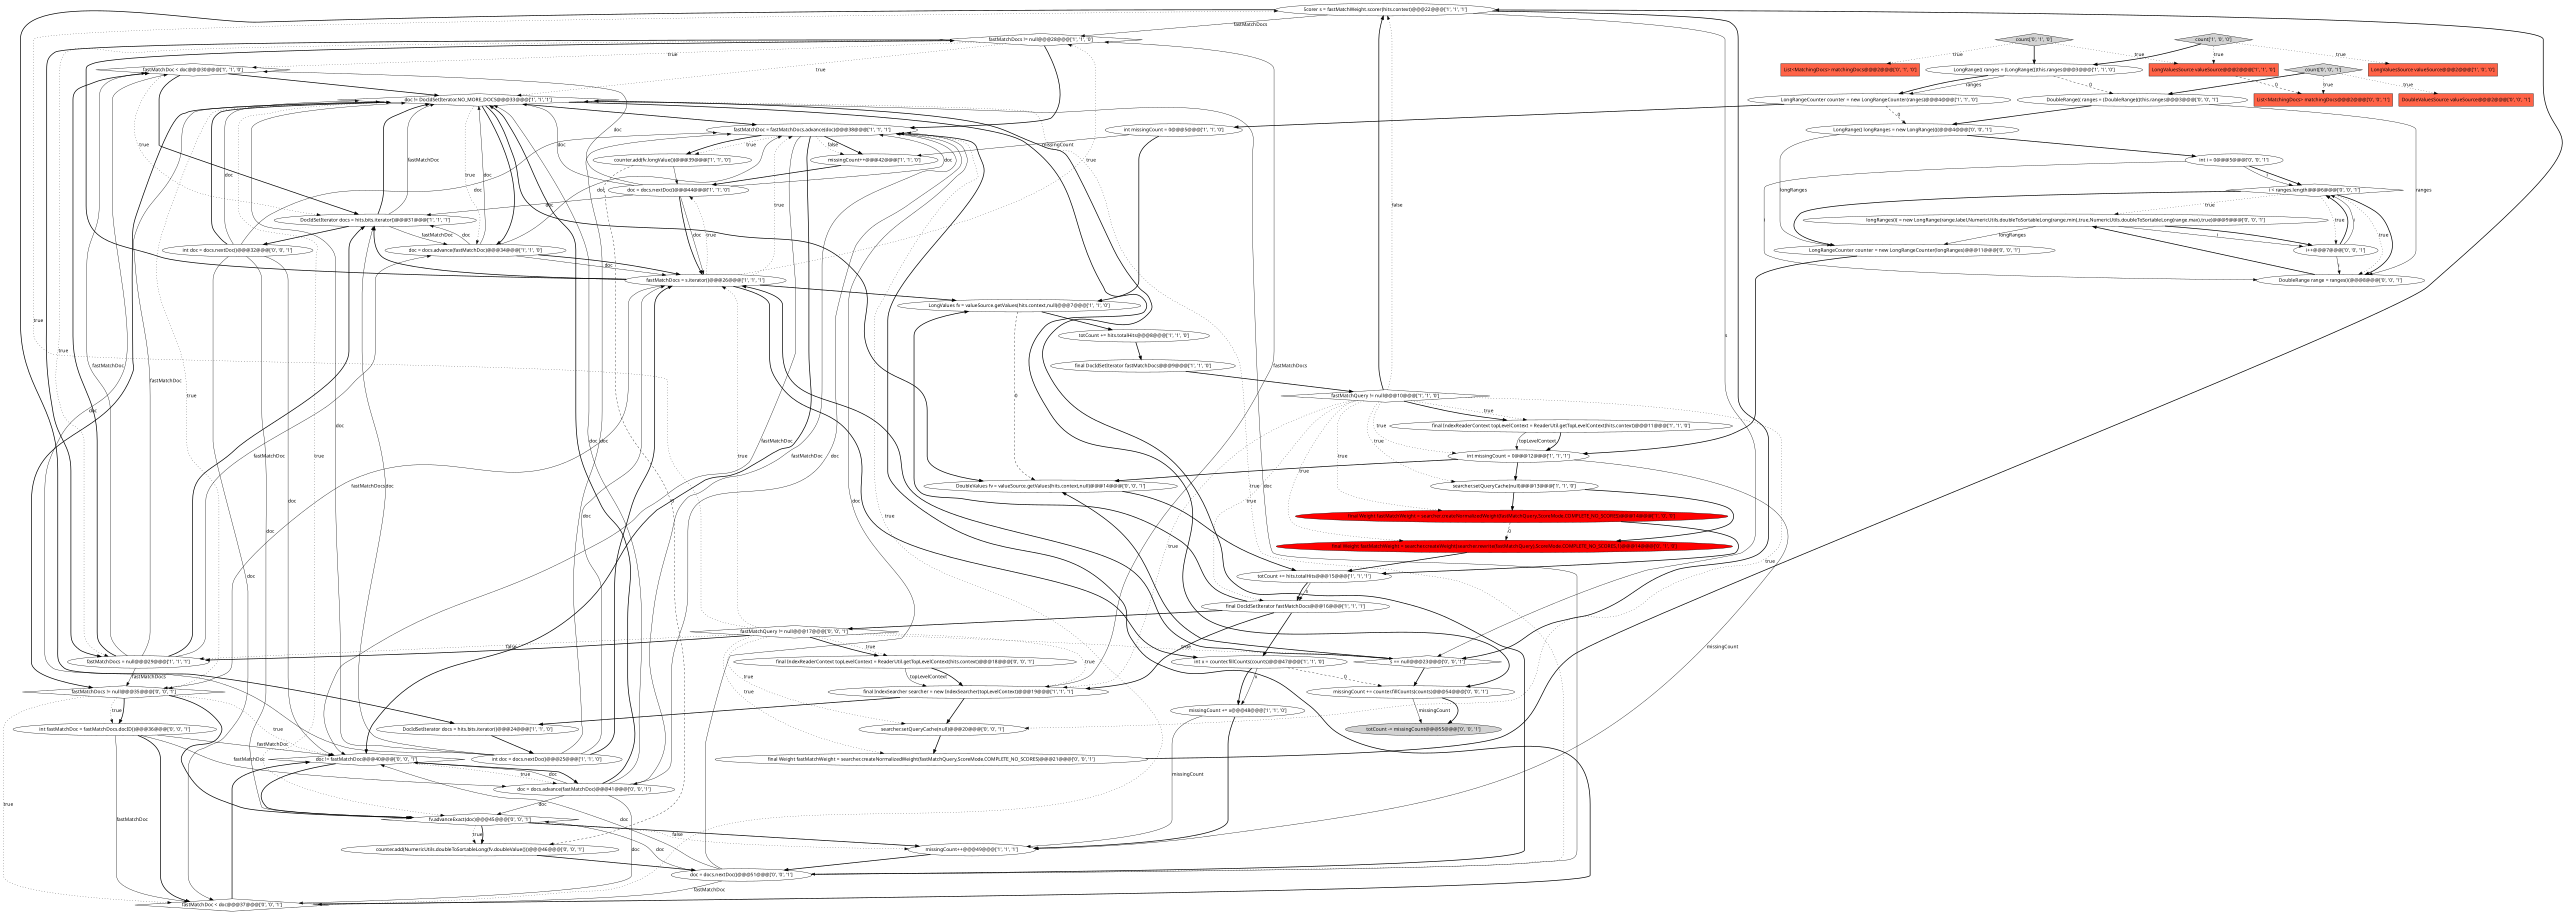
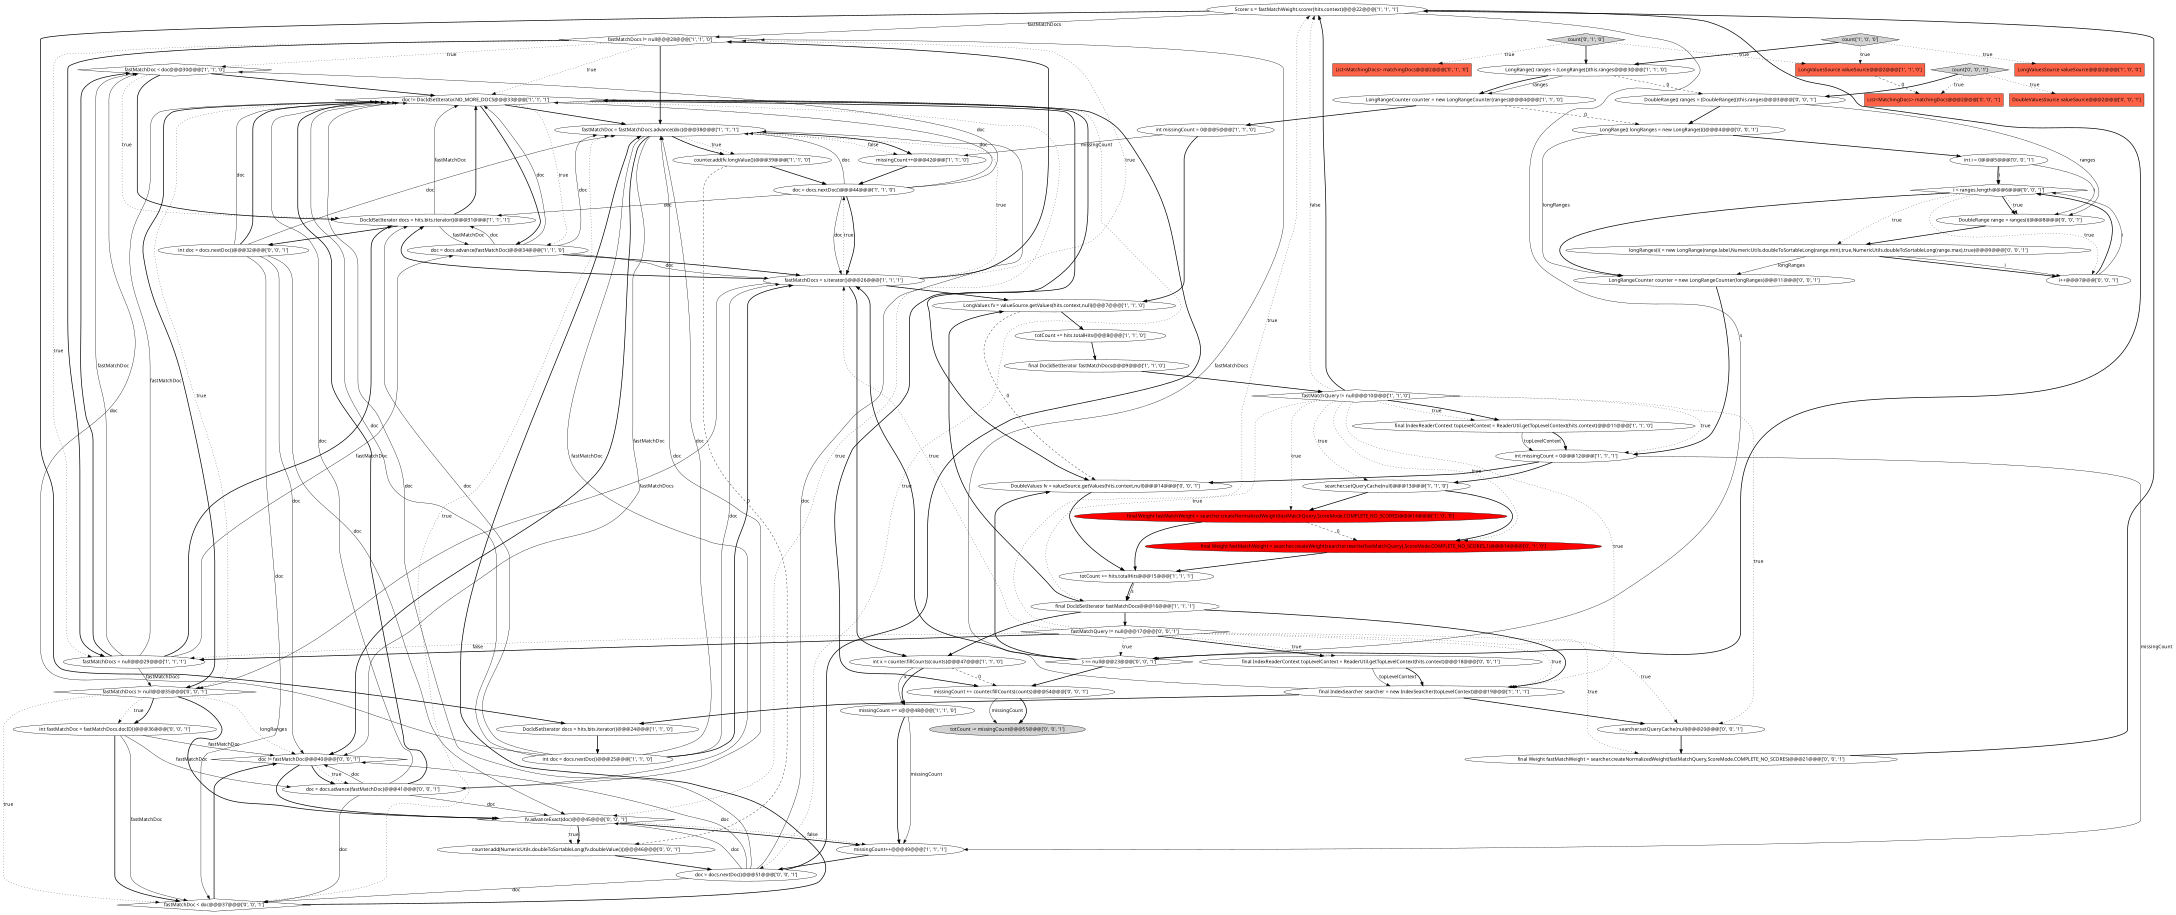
edge "counter.add(fv.longValue())@@@39@@@['1', '1', '0']" -> "doc = docs.nextDoc()@@@44@@@['1', '1', '0']": style solid -> bold
edge "i++@@@7@@@['0', '0', '1']" -> "DoubleRange range = ranges(i(@@@8@@@['0', '0', '1']": removed, label "i"
edge "fastMatchDocs != null@@@35@@@['0', '0', '1']" -> "doc != fastMatchDoc@@@40@@@['0', '0', '1']": label "true" -> "longRanges"
edge "doc = docs.nextDoc()@@@51@@@['0', '0', '1']" -> "fastMatchDoc < doc@@@37@@@['0', '0', '1']": label "fastMatchDoc" -> "doc"
